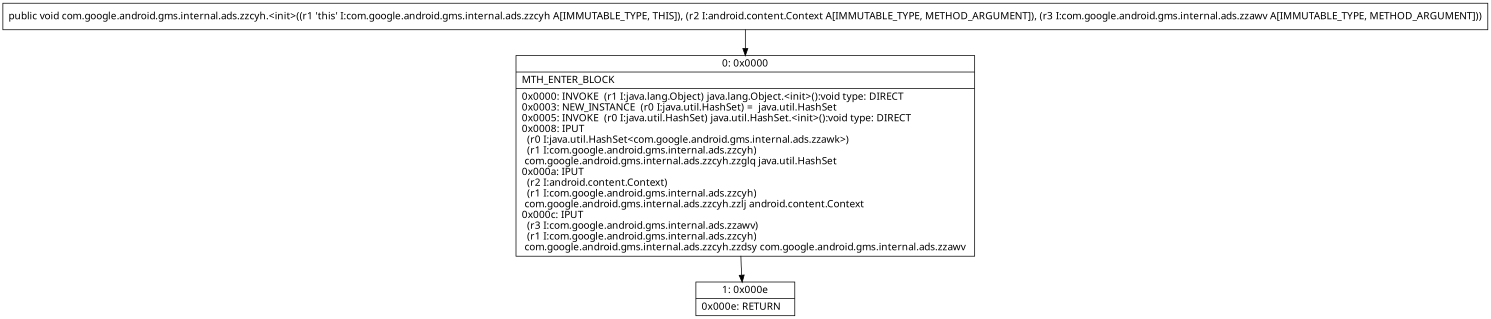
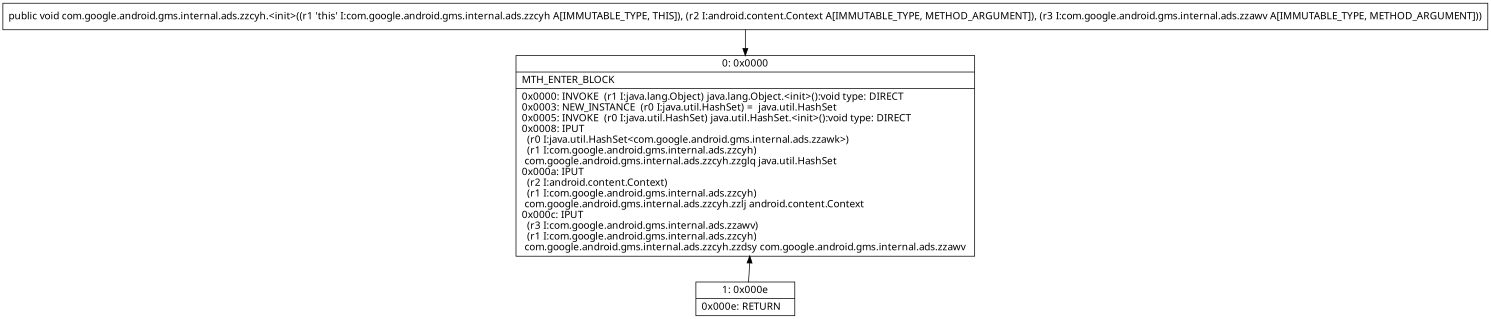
edge "0: 0x0000" -> "1: 0x000e": reversed
